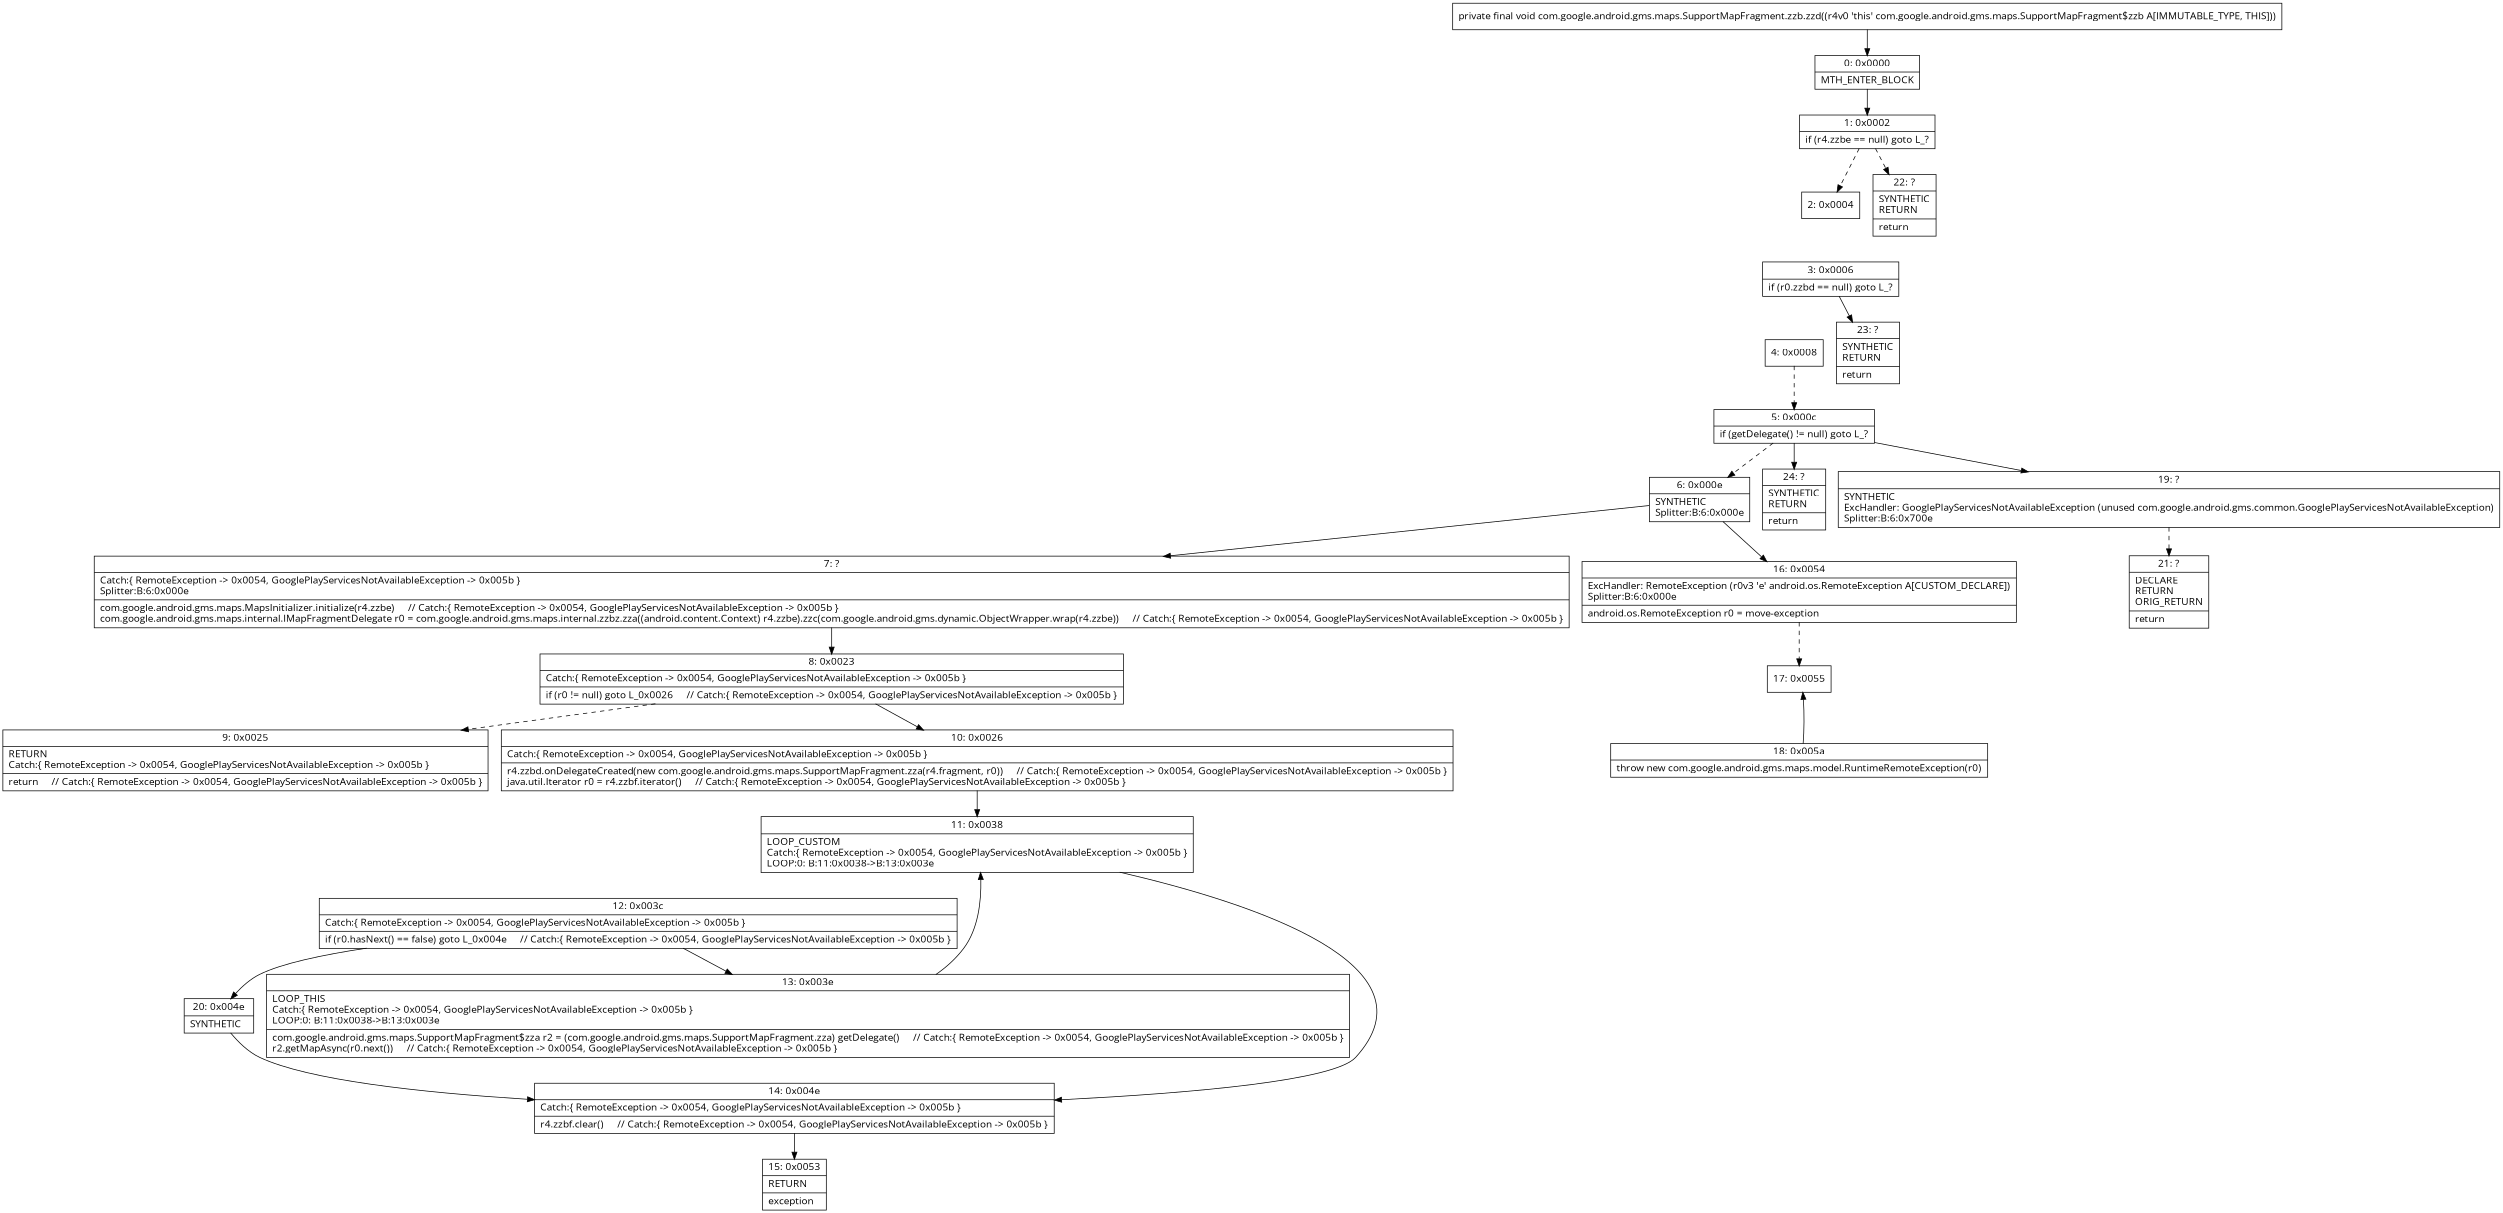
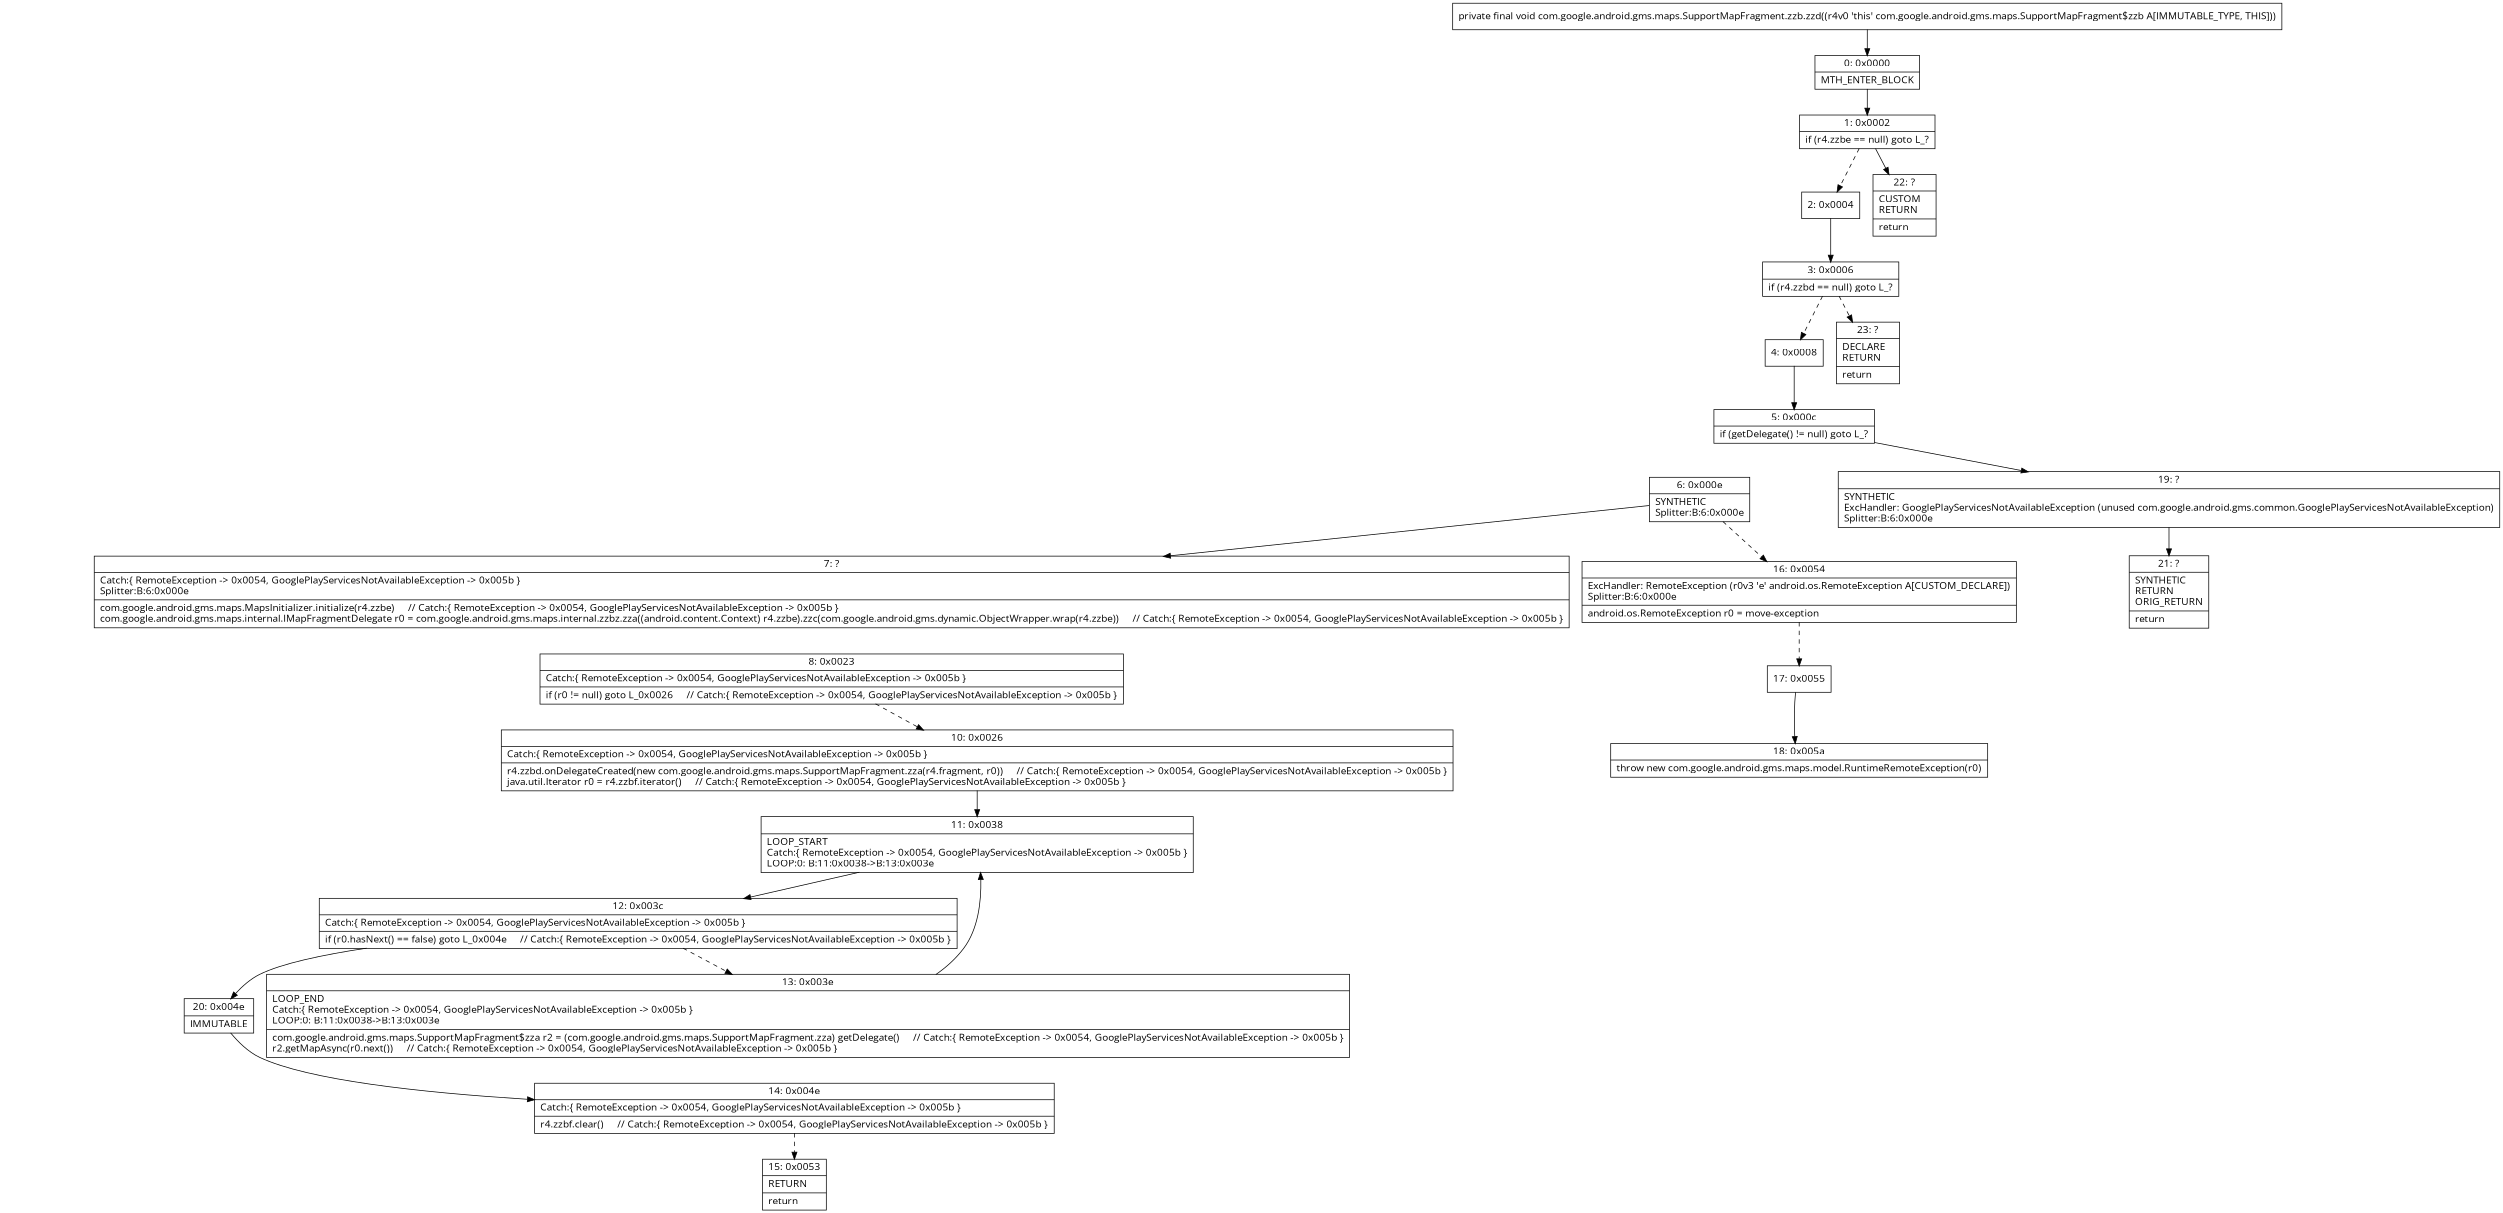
edge "1: 0x0002" -> "22: ?": style dashed -> solid
node "22: ?": text "SYNTHETIC" -> "CUSTOM"
edge "2: 0x0004" -> "3: 0x0006": added
node "3: 0x0006": text "if (r0.zzbd == null) goto L_?" -> "if (r4.zzbd == null) goto L_?"
edge "3: 0x0006" -> "23: ?": style solid -> dashed
edge "3: 0x0006" -> "4: 0x0008": added
node "23: ?": text "SYNTHETIC" -> "DECLARE"
edge "4: 0x0008" -> "5: 0x000c": style dashed -> solid
edge "5: 0x000c" -> "6: 0x000e": removed
node "24: ?": removed
node "19: ?": text "Splitter:B:6:0x700e" -> "Splitter:B:6:0x000e"
edge "19: ?" -> "21: ?": style dashed -> solid
edge "6: 0x000e" -> "16: 0x0054": style solid -> dashed
node "21: ?": text "DECLARE" -> "SYNTHETIC"
edge "7: ?" -> "8: 0x0023": removed
edge "8: 0x0023" -> "10: 0x0026": style solid -> dashed
edge "18: 0x005a" -> "17: 0x0055": reversed
node "9: 0x0025": removed
node "11: 0x0038": text "LOOP_CUSTOM" -> "LOOP_START"
edge "12: 0x003c" -> "13: 0x003e": style solid -> dashed
node "13: 0x003e": text "LOOP_THIS" -> "LOOP_END"
node "20: 0x004e": text "SYNTHETIC" -> "IMMUTABLE"
edge "11: 0x0038" -> "14: 0x004e": now "11: 0x0038" -> "12: 0x003c"
edge "14: 0x004e" -> "15: 0x0053": style solid -> dashed
node "15: 0x0053": text "exception" -> "return"
